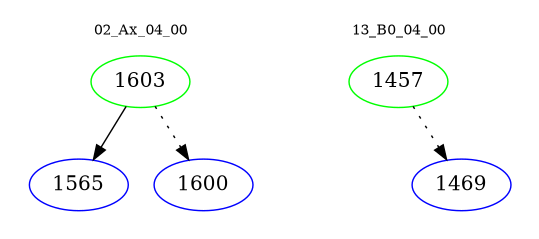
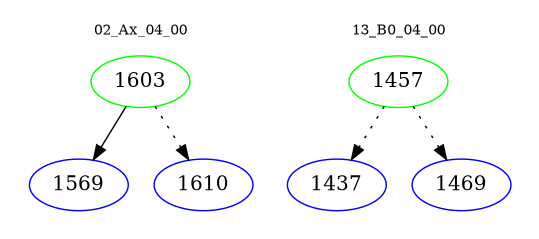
node "1565": label "1565" -> "1569"
node "1600": label "1600" -> "1610"
node "1437": added
